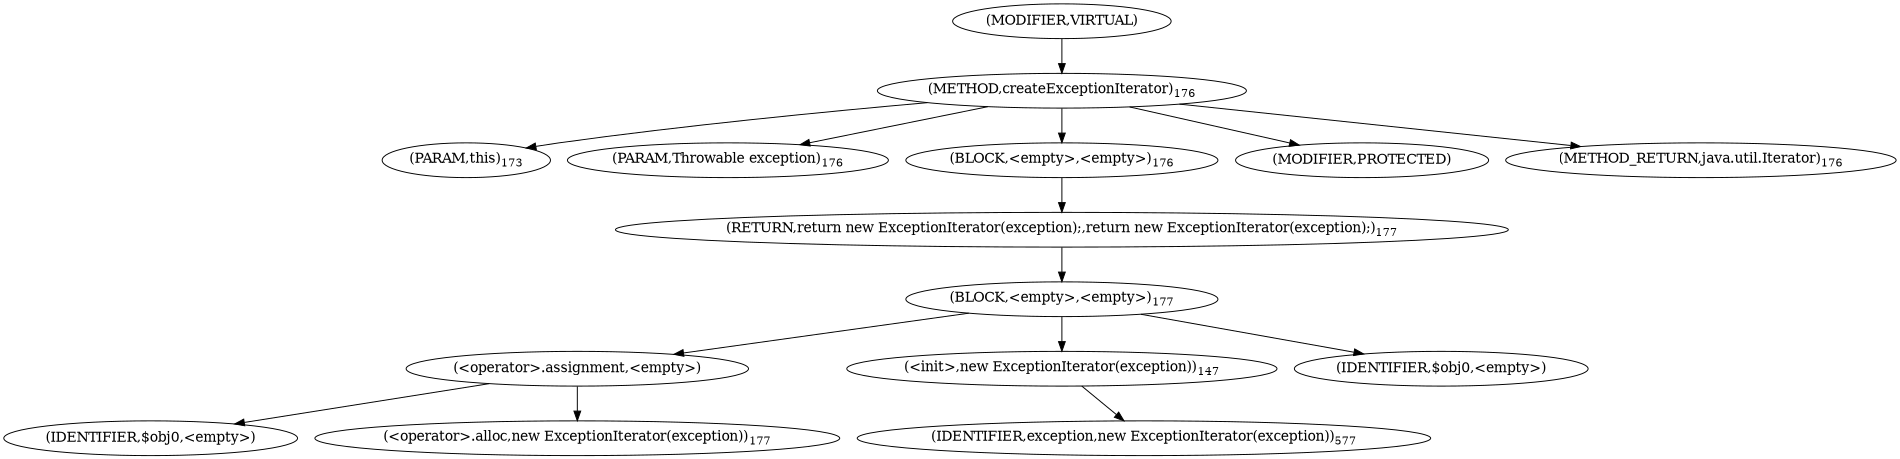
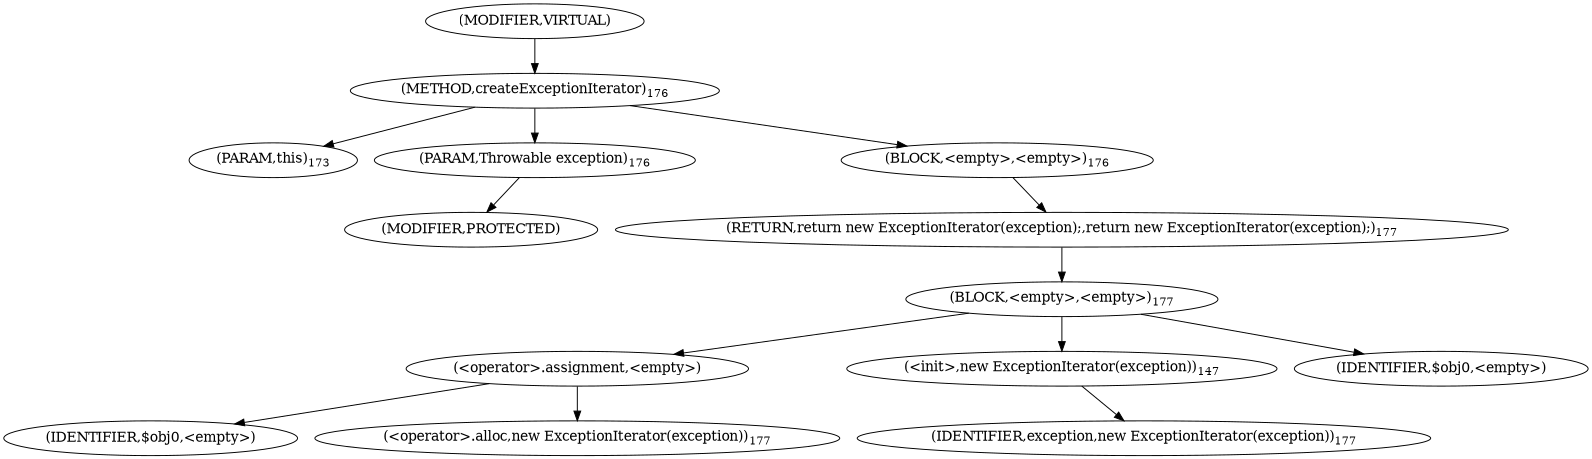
edge "(METHOD,createExceptionIterator)" -> "(MODIFIER,PROTECTED)": now "(PARAM,Throwable exception)" -> "(MODIFIER,PROTECTED)"
node "(METHOD_RETURN,java.util.Iterator)": removed
node "(IDENTIFIER,exception,new ExceptionIterator(exception))": text "577" -> "177"
